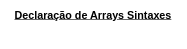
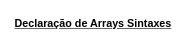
node "Declaração de Arrays Sintaxes": moved (93, 15) -> (93, 24)
